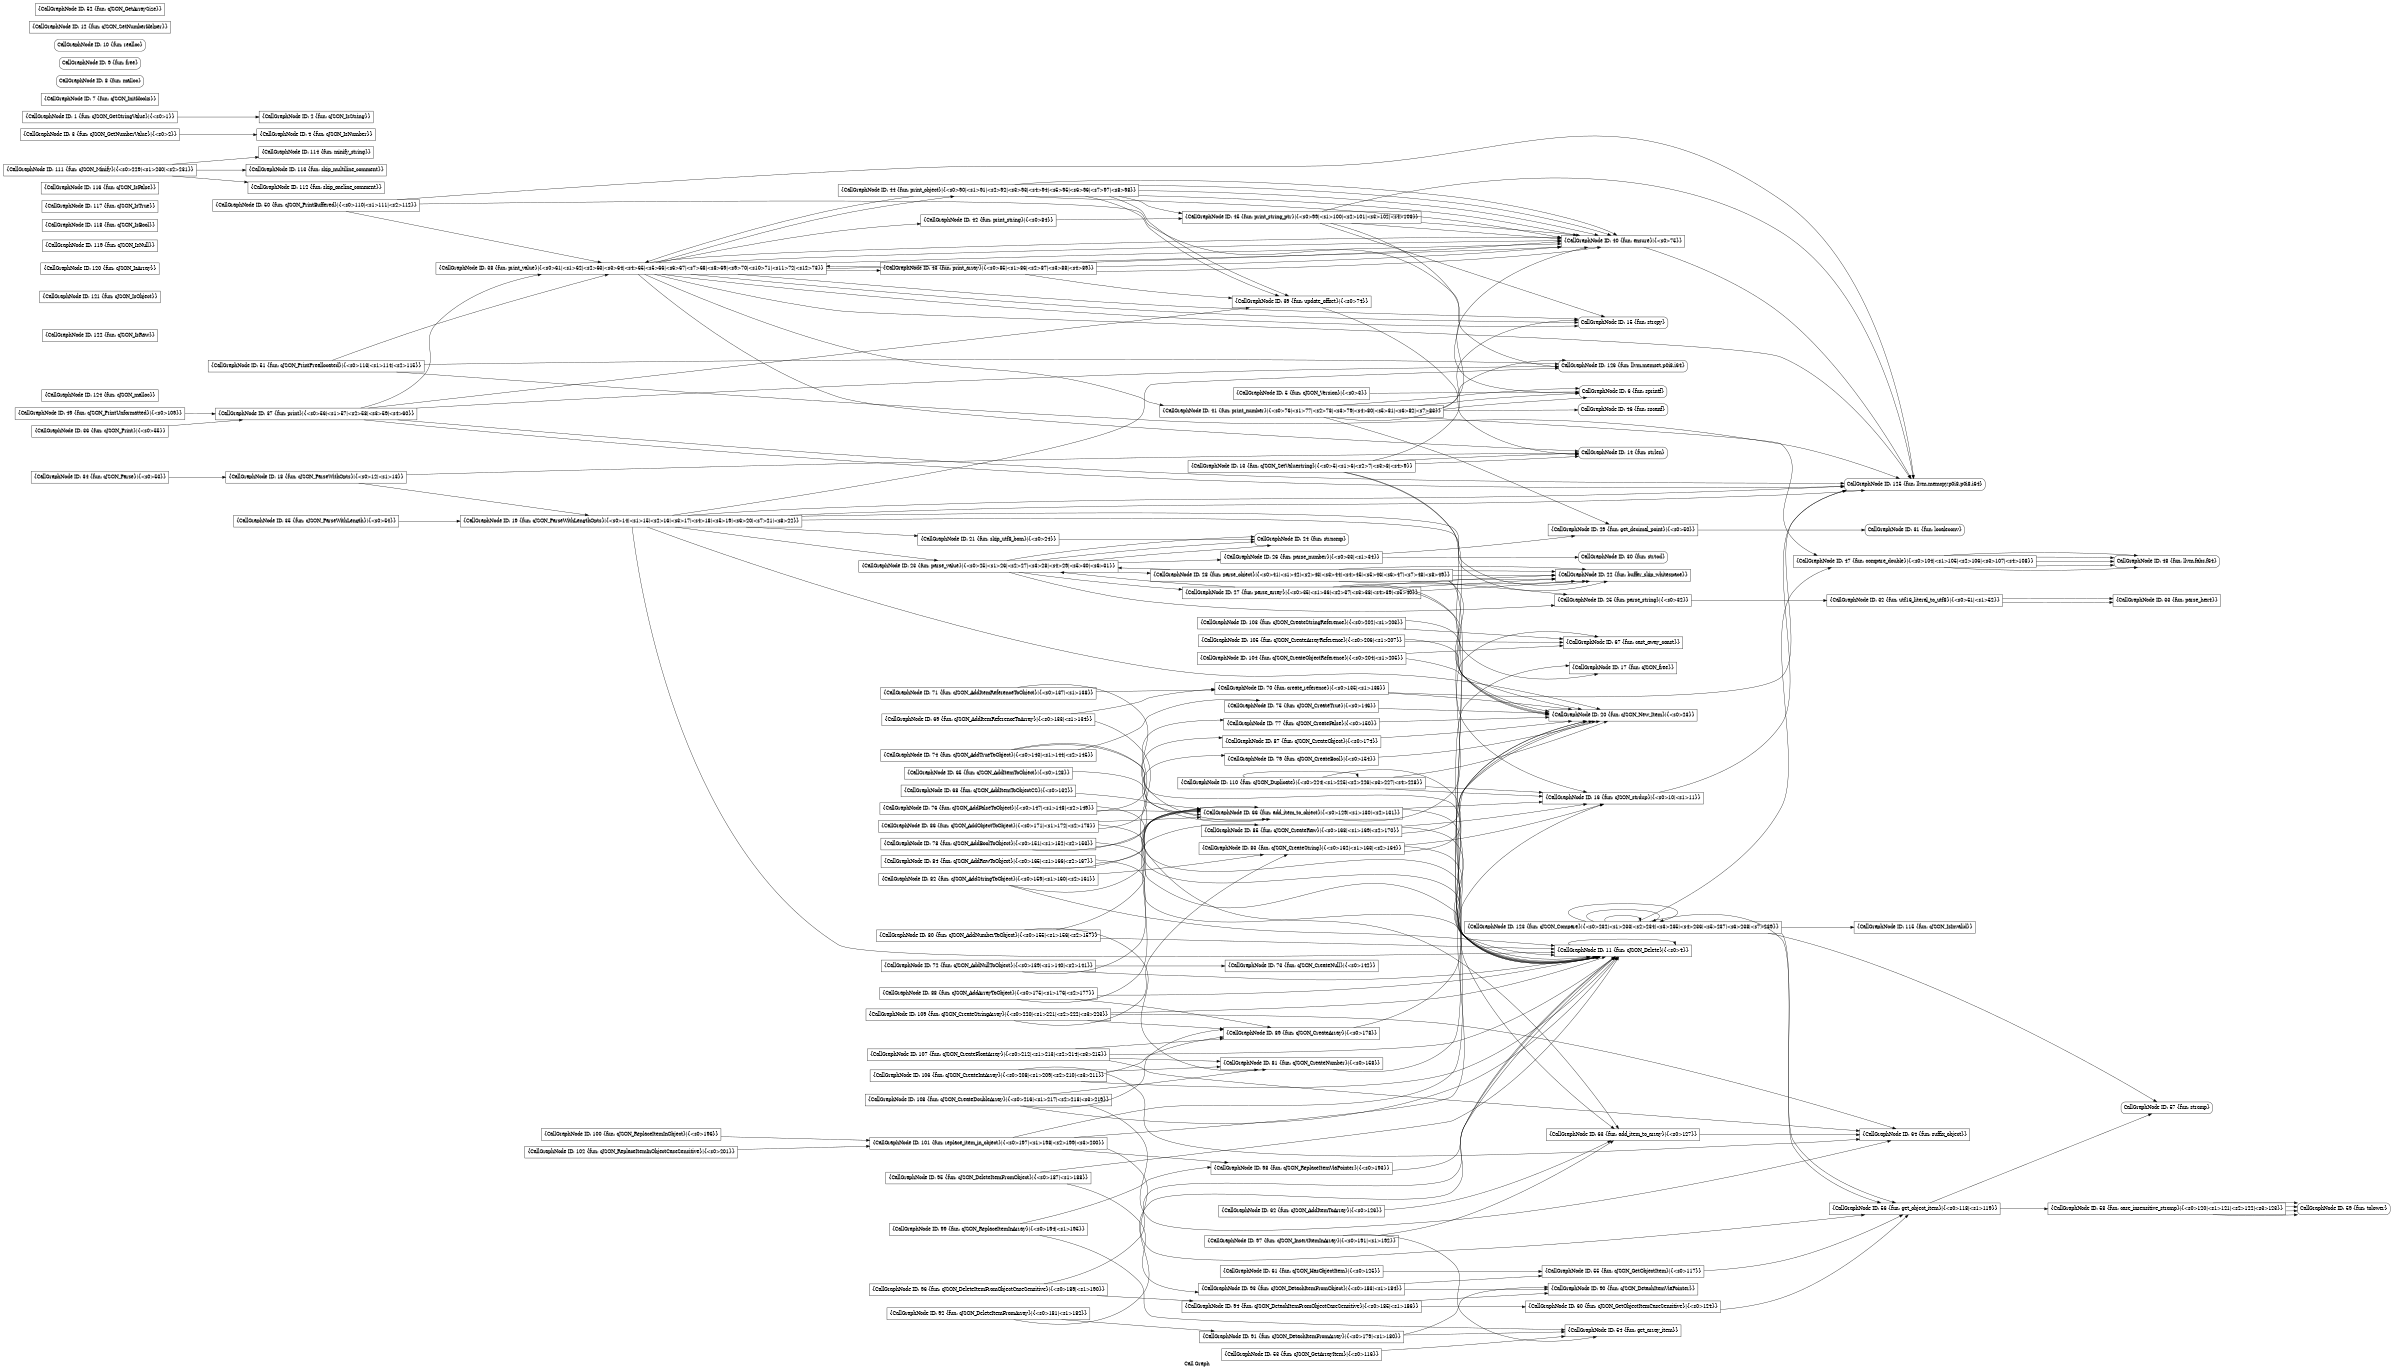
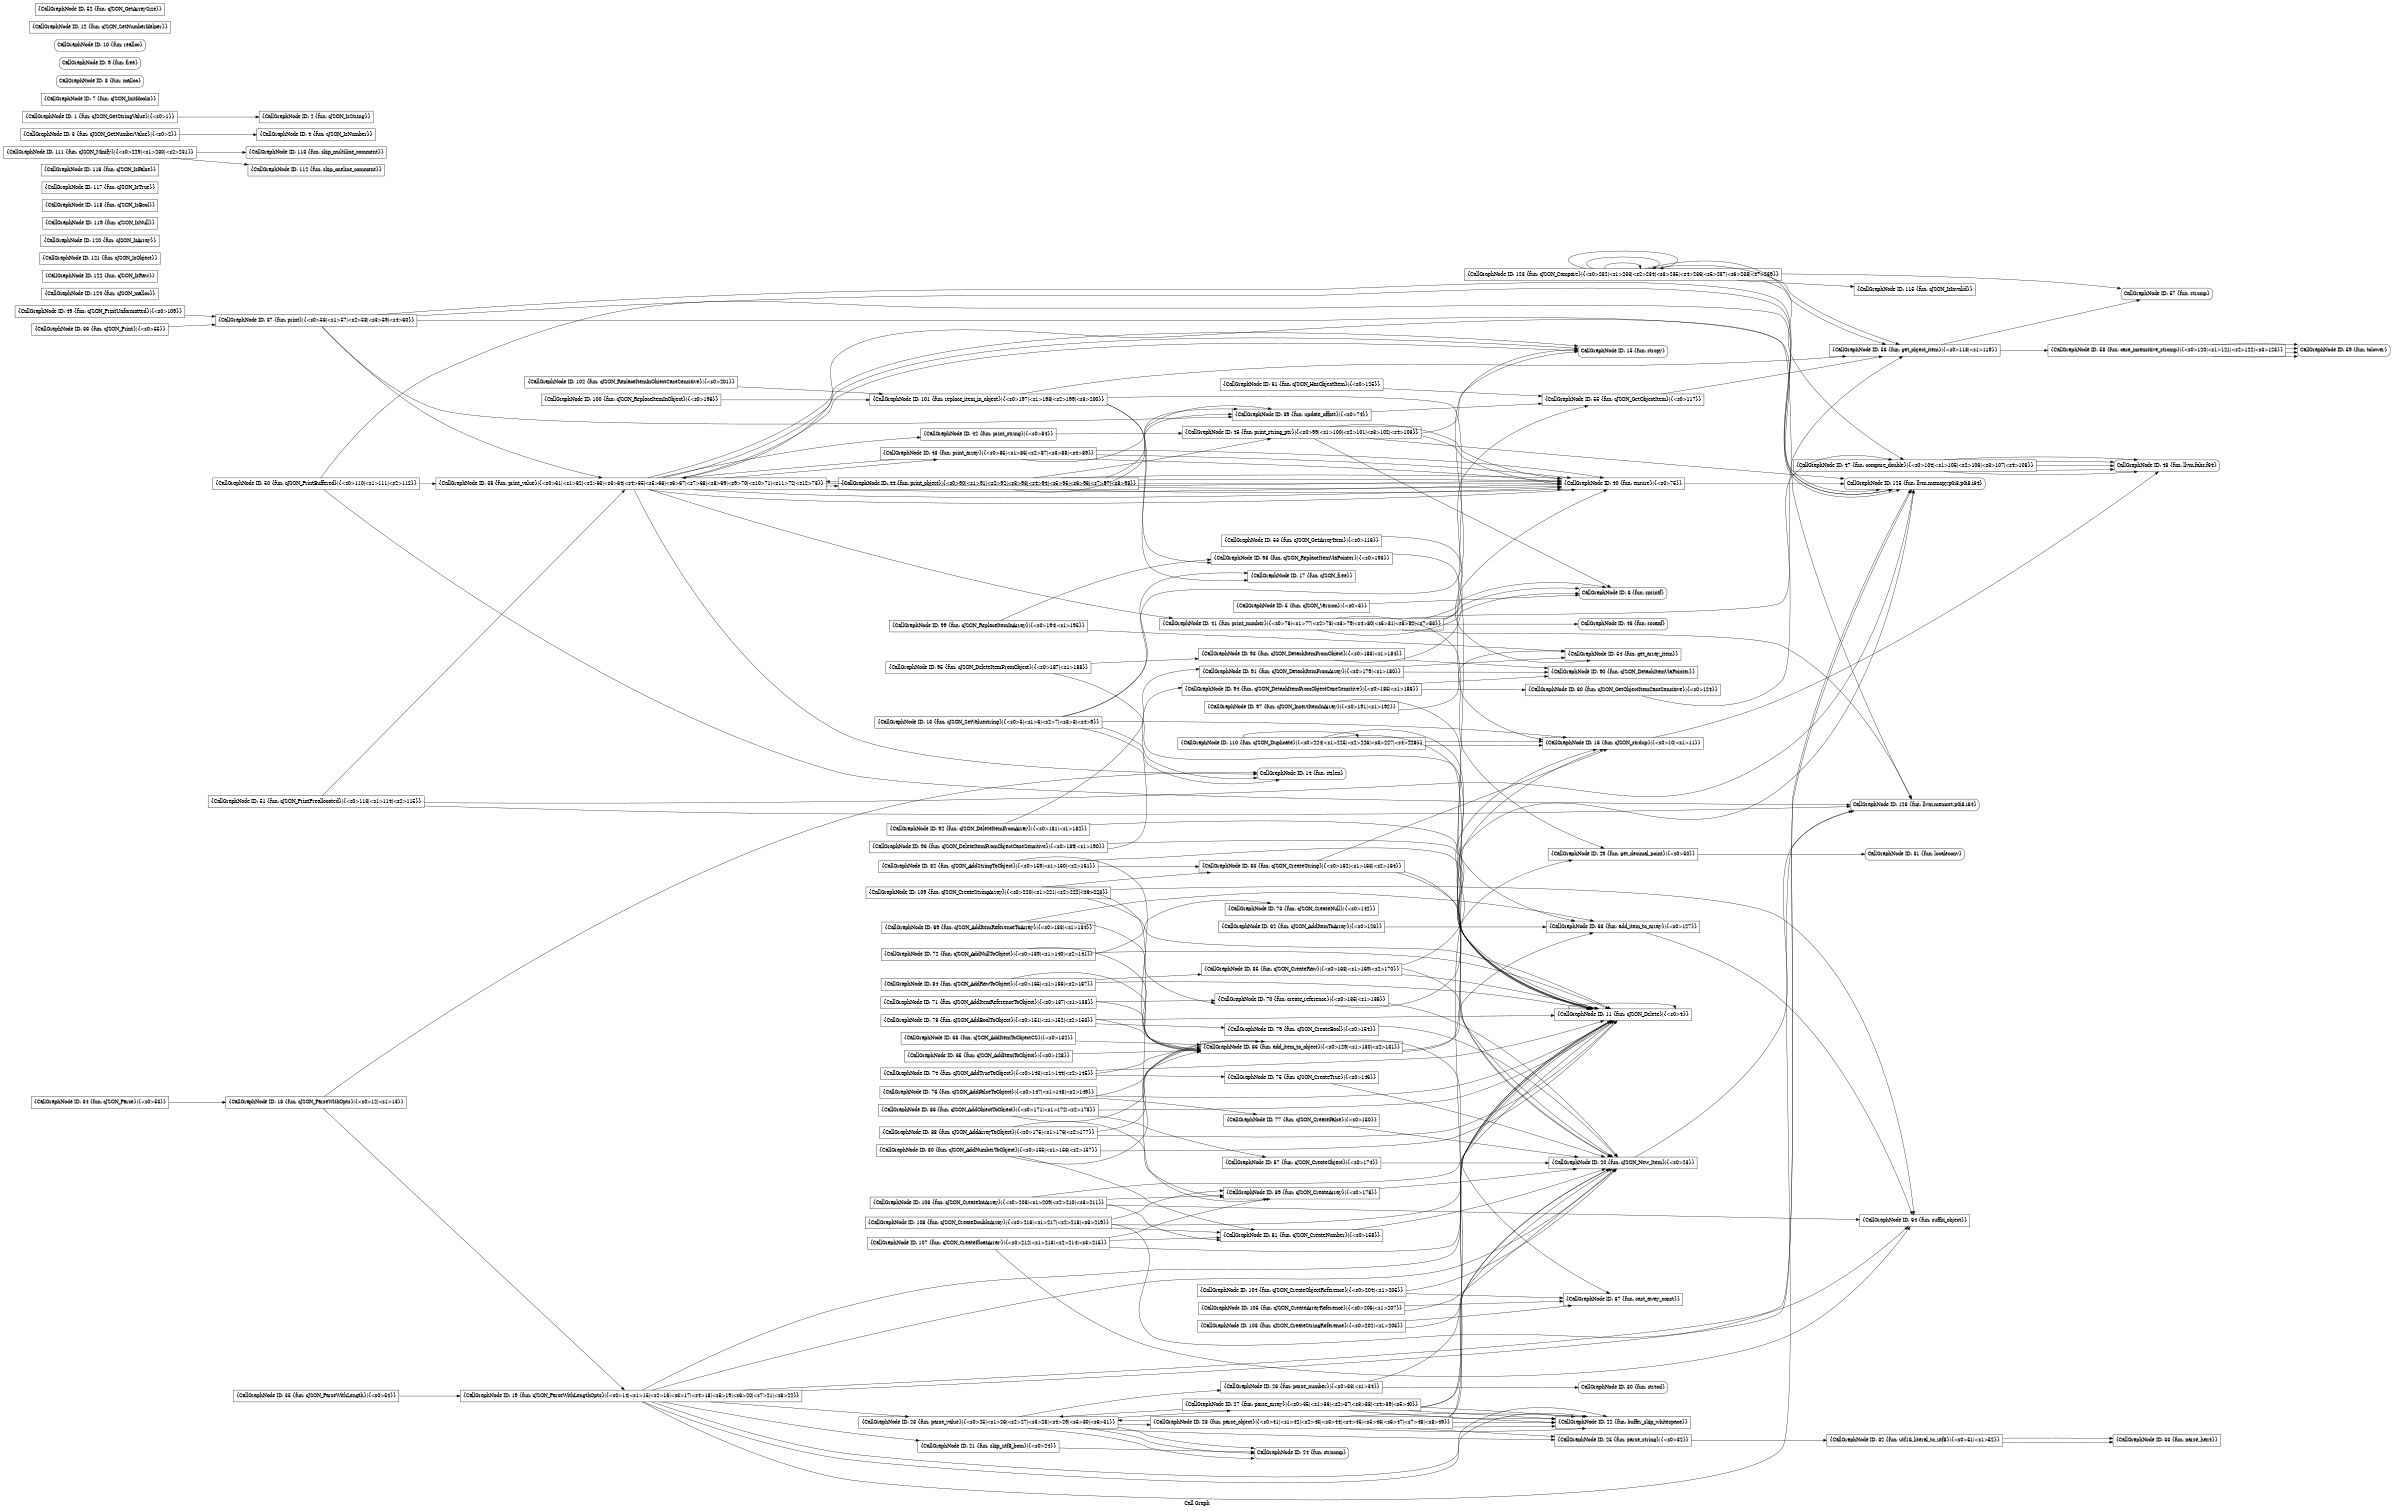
node "{CallGraphNode ID: 114 {fun: minify_string}}": removed
edge "{CallGraphNode ID: 39 {fun: update_offset}|{<s0>74}}" -> "CallGraphNode ID: 14 {fun: strlen}": now "{CallGraphNode ID: 39 {fun: update_offset}|{<s0>74}}" -> "{CallGraphNode ID: 55 {fun: cJSON_GetObjectItem}|{<s0>117}}"
edge "{CallGraphNode ID: 16 {fun: cJSON_strdup}|{<s0>10|<s1>11}}" -> "CallGraphNode ID: 125 {fun: llvm.memcpy.p0i8.p0i8.i64}": now "{CallGraphNode ID: 16 {fun: cJSON_strdup}|{<s0>10|<s1>11}}" -> "CallGraphNode ID: 48 {fun: llvm.fabs.f64}"
edge "{CallGraphNode ID: 20 {fun: cJSON_New_Item}|{<s0>23}}" -> "CallGraphNode ID: 126 {fun: llvm.memset.p0i8.i64}": added
